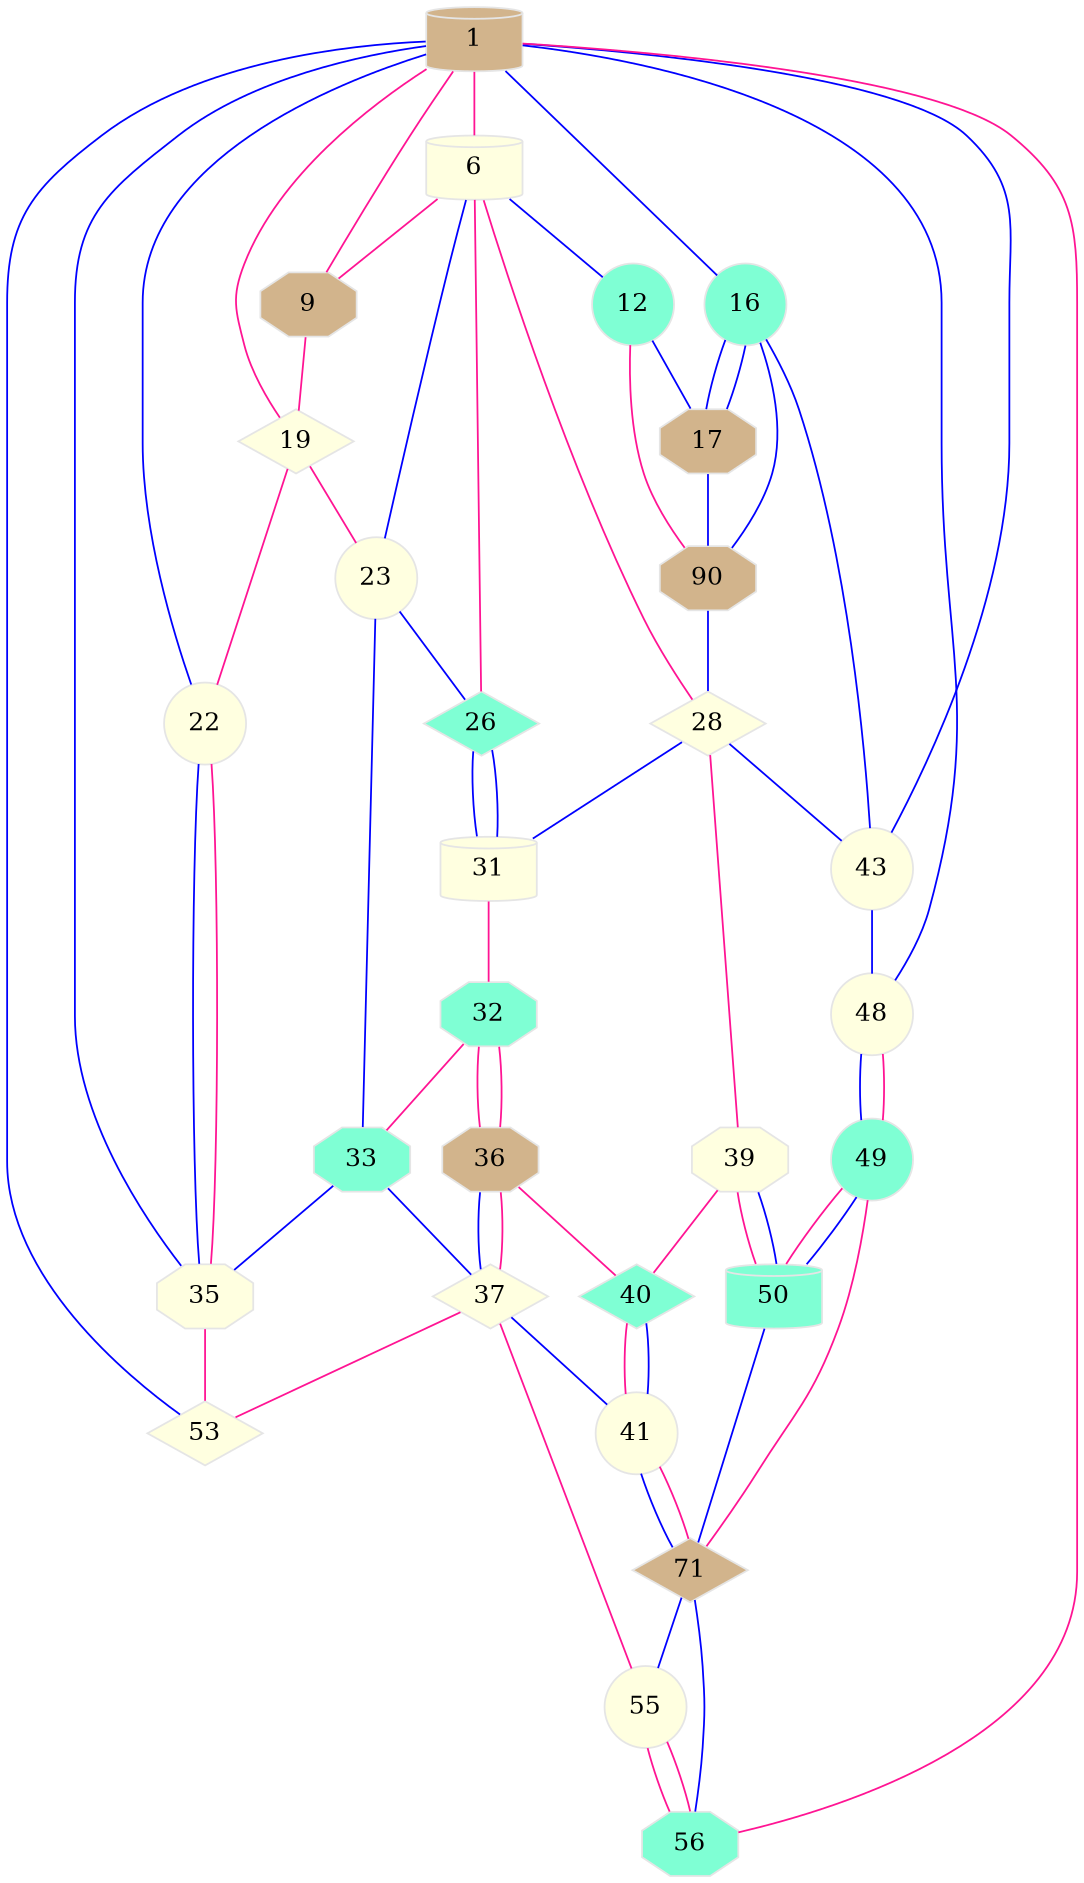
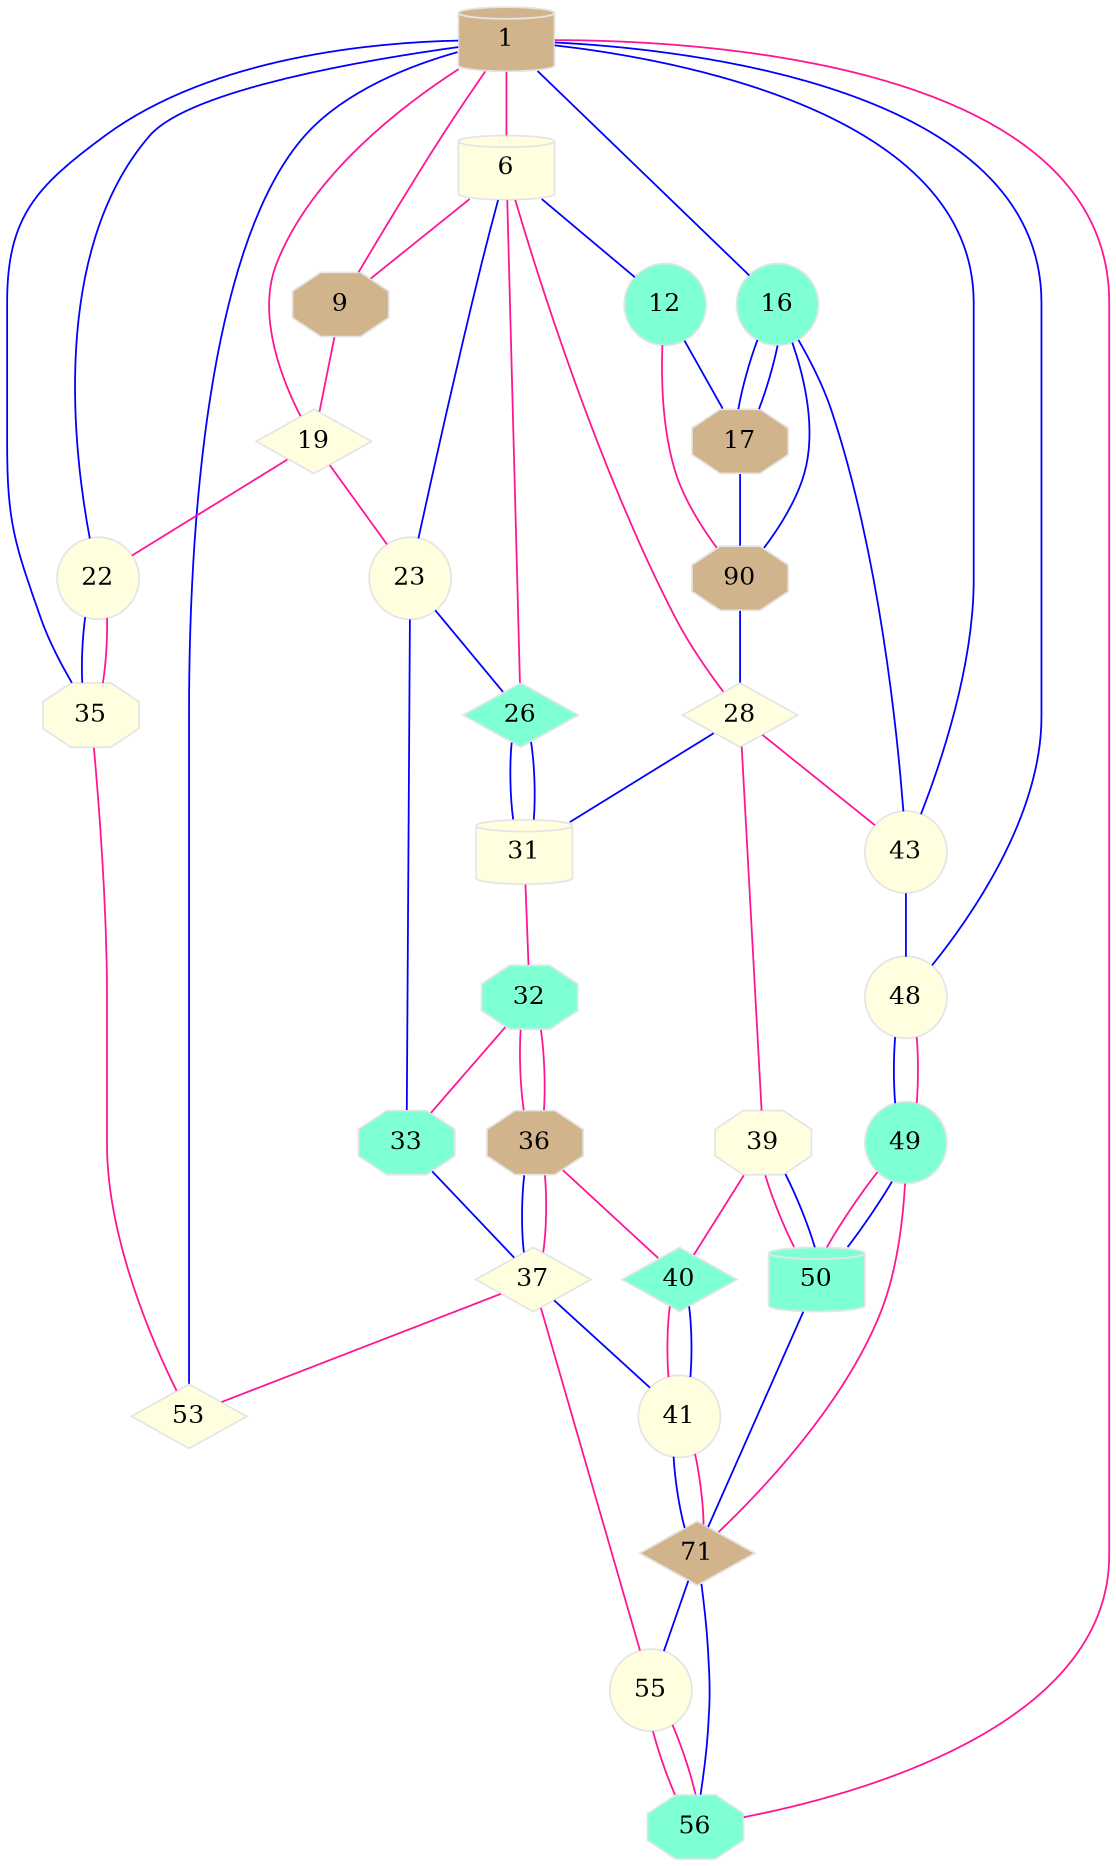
edge "28" -- "43": color blue -> deeppink
edge "33" -- "35": removed
